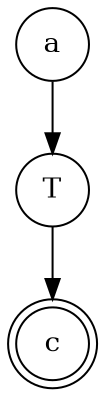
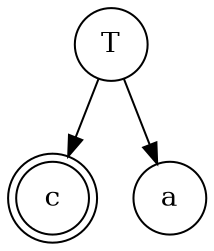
edge "a" -> "T": reversed
